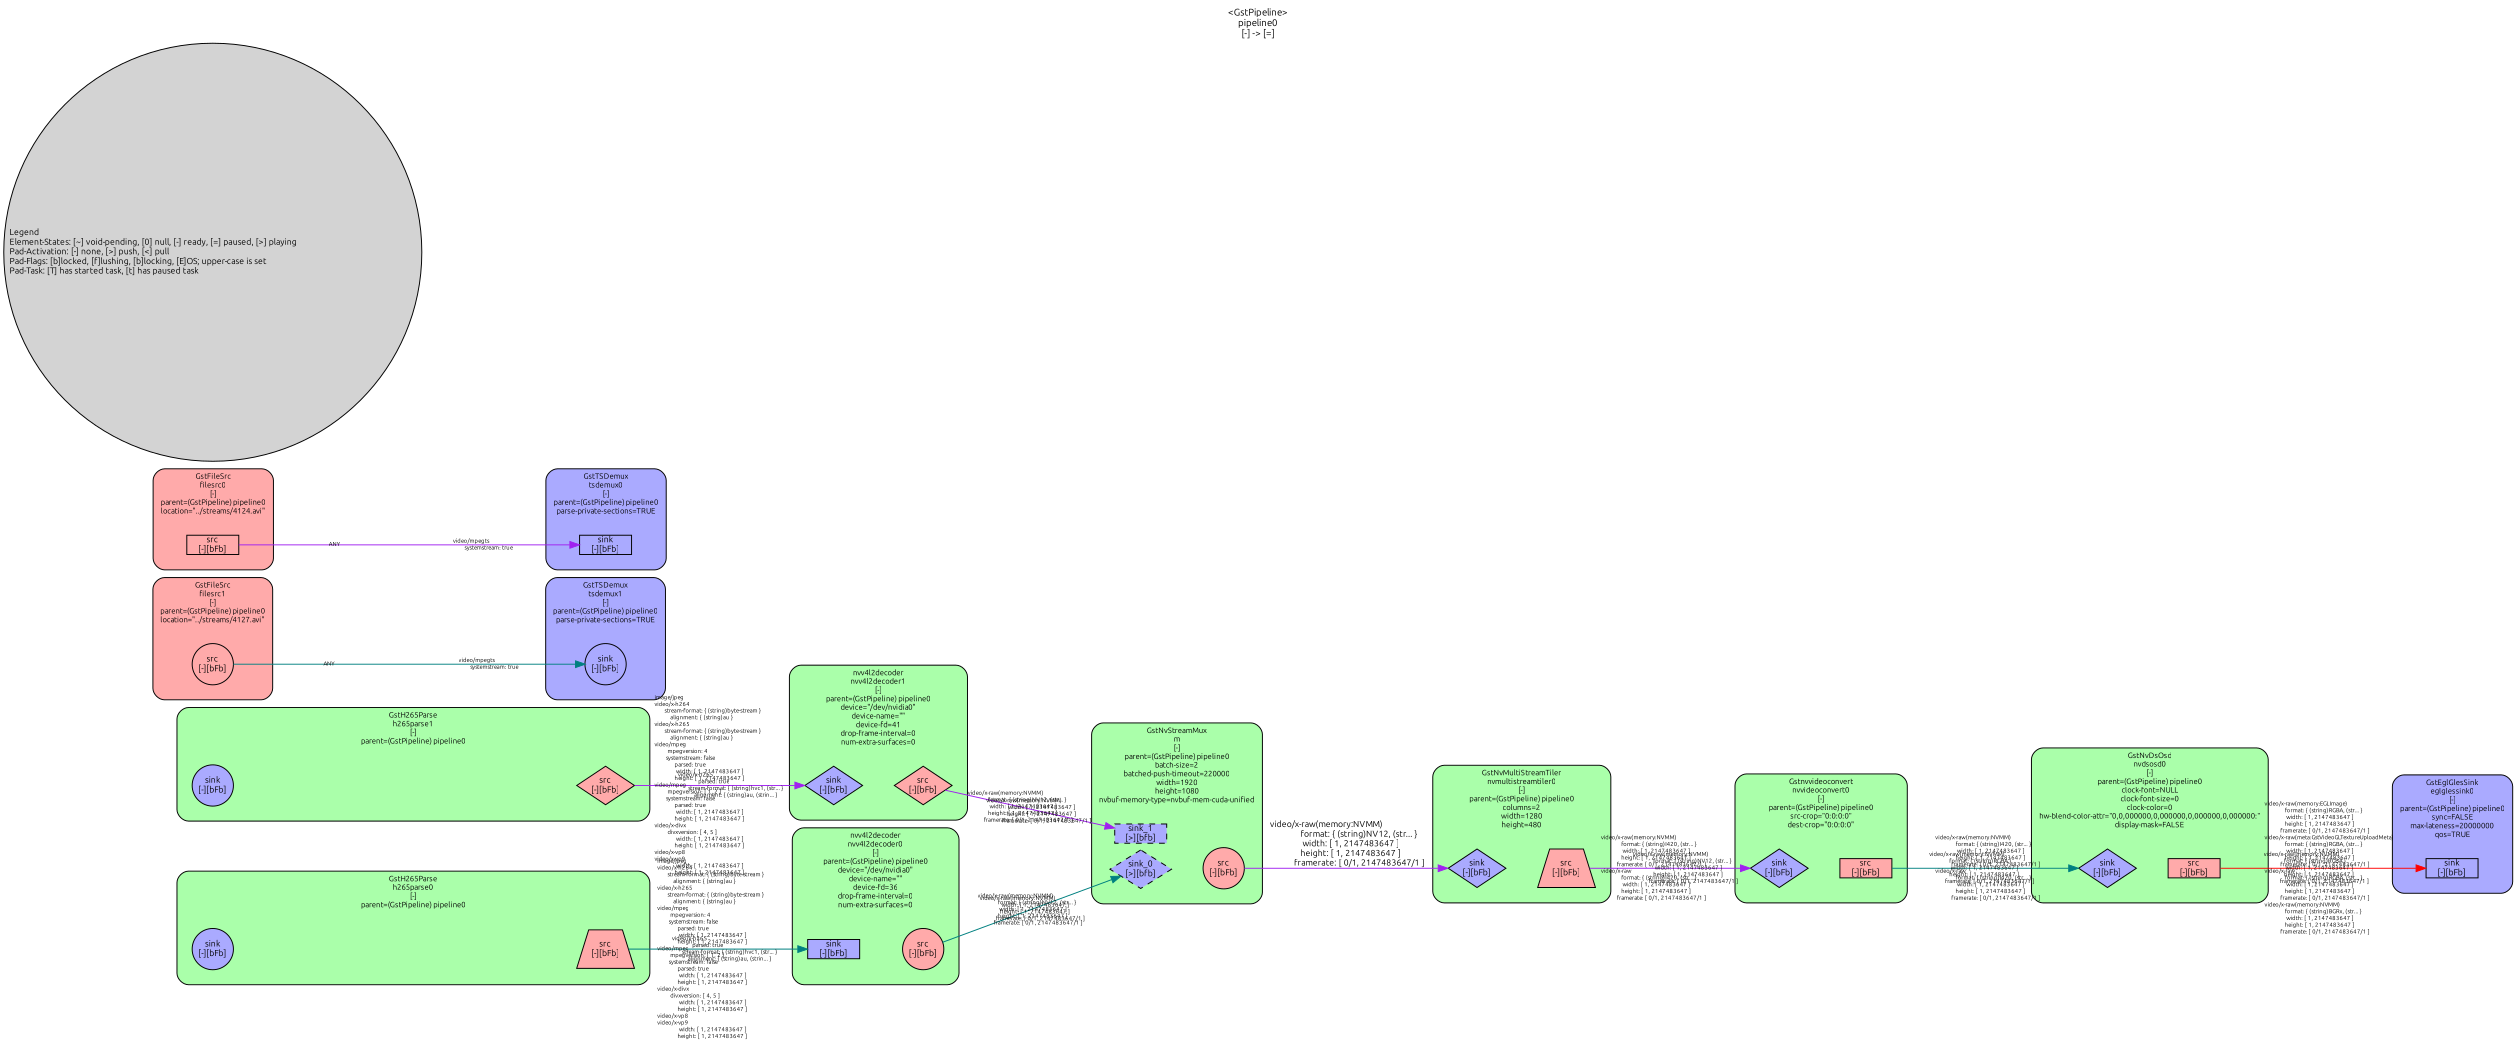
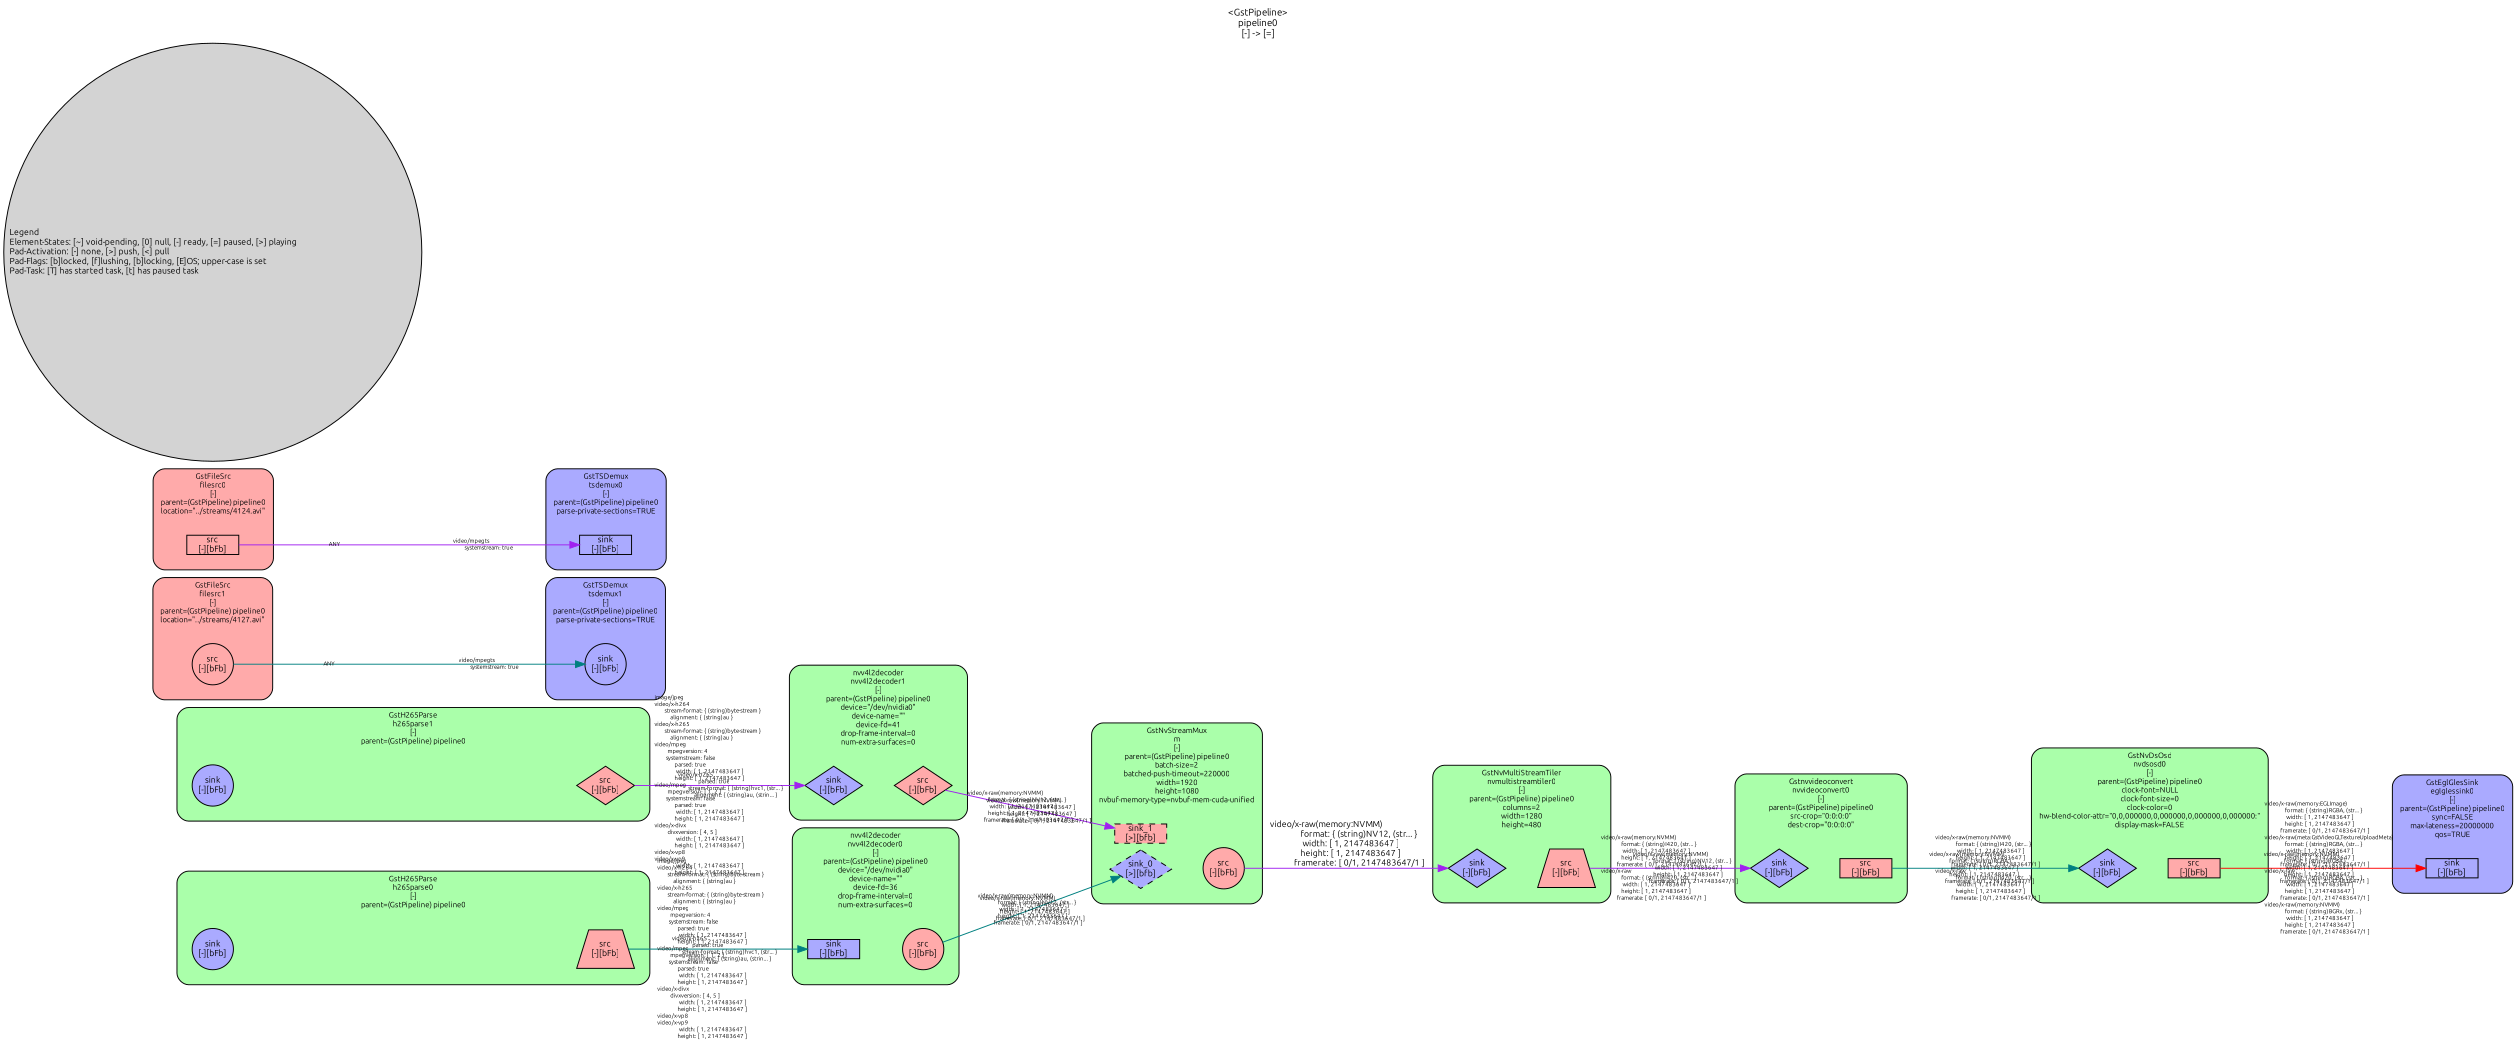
node "sink_1 [>][bfb]": fillcolor #aaaaff -> #ffaaaa
